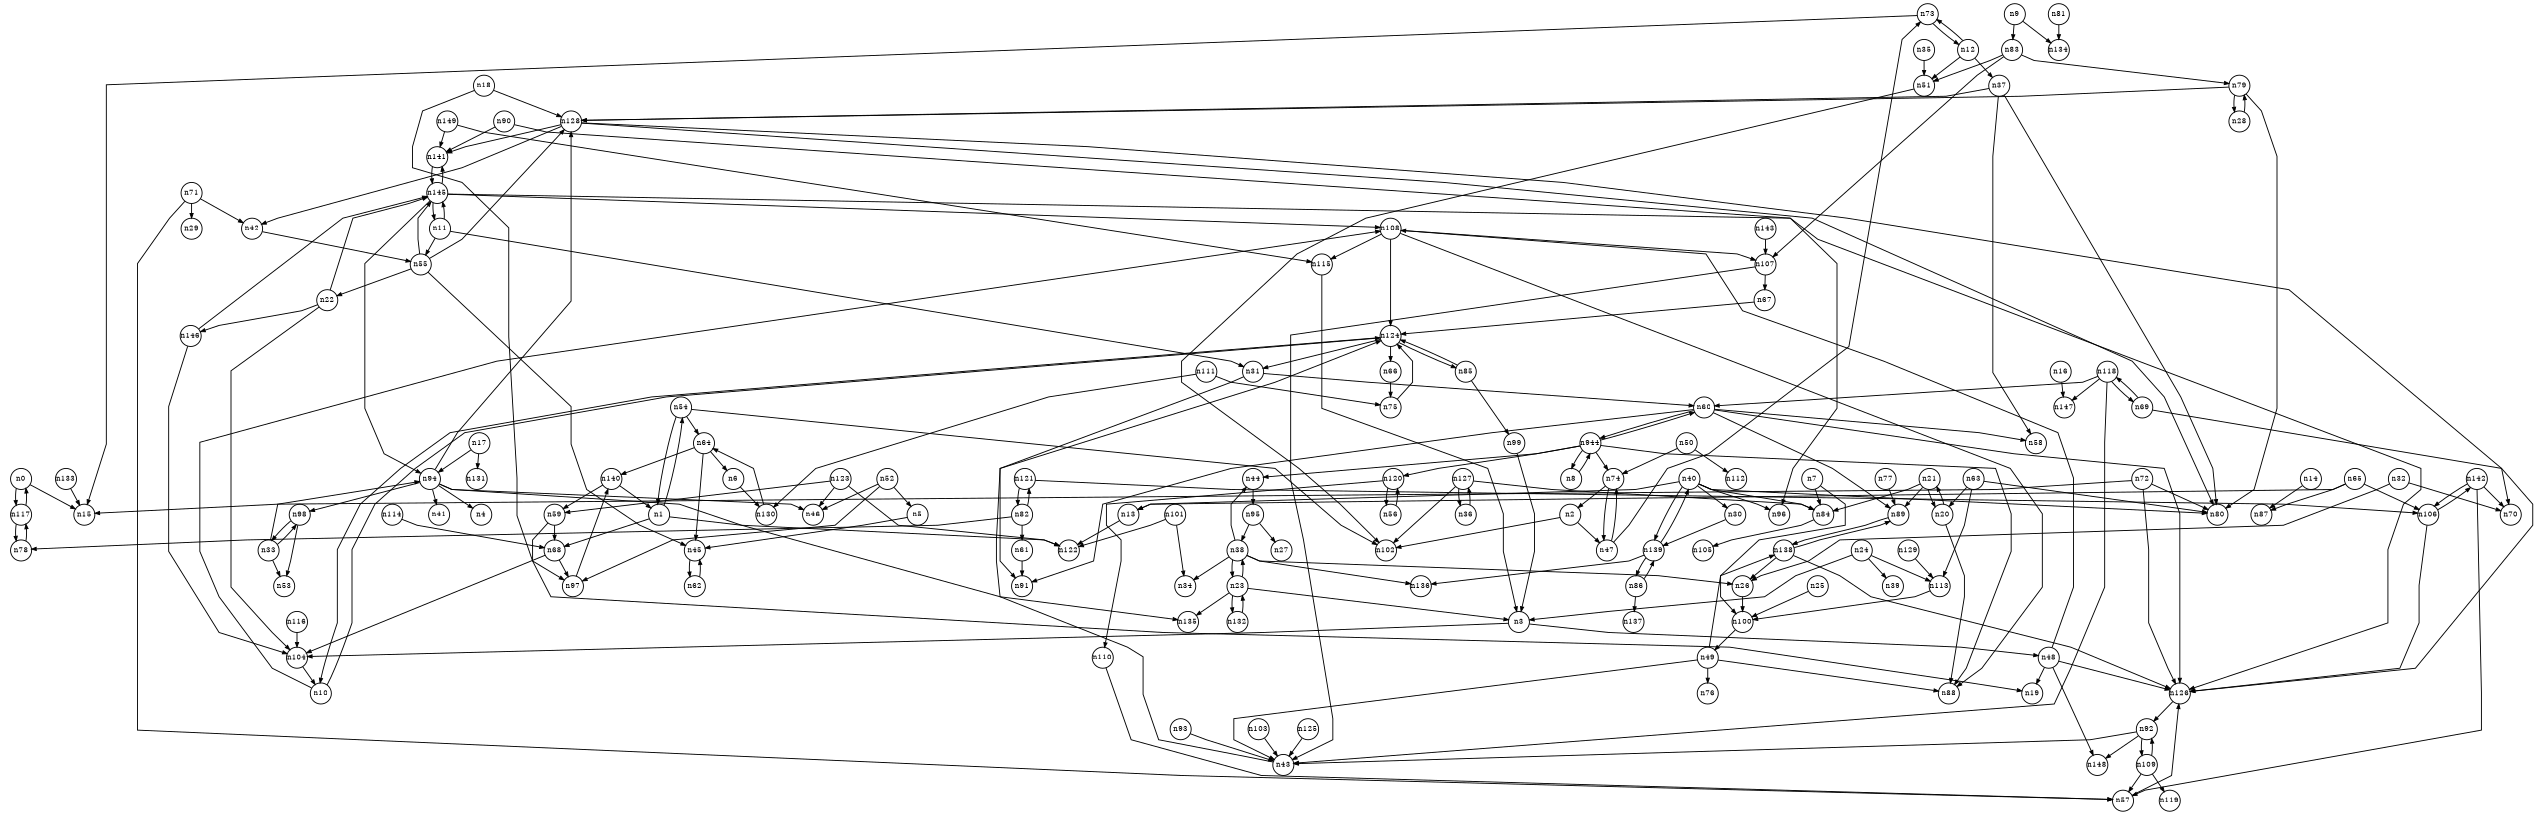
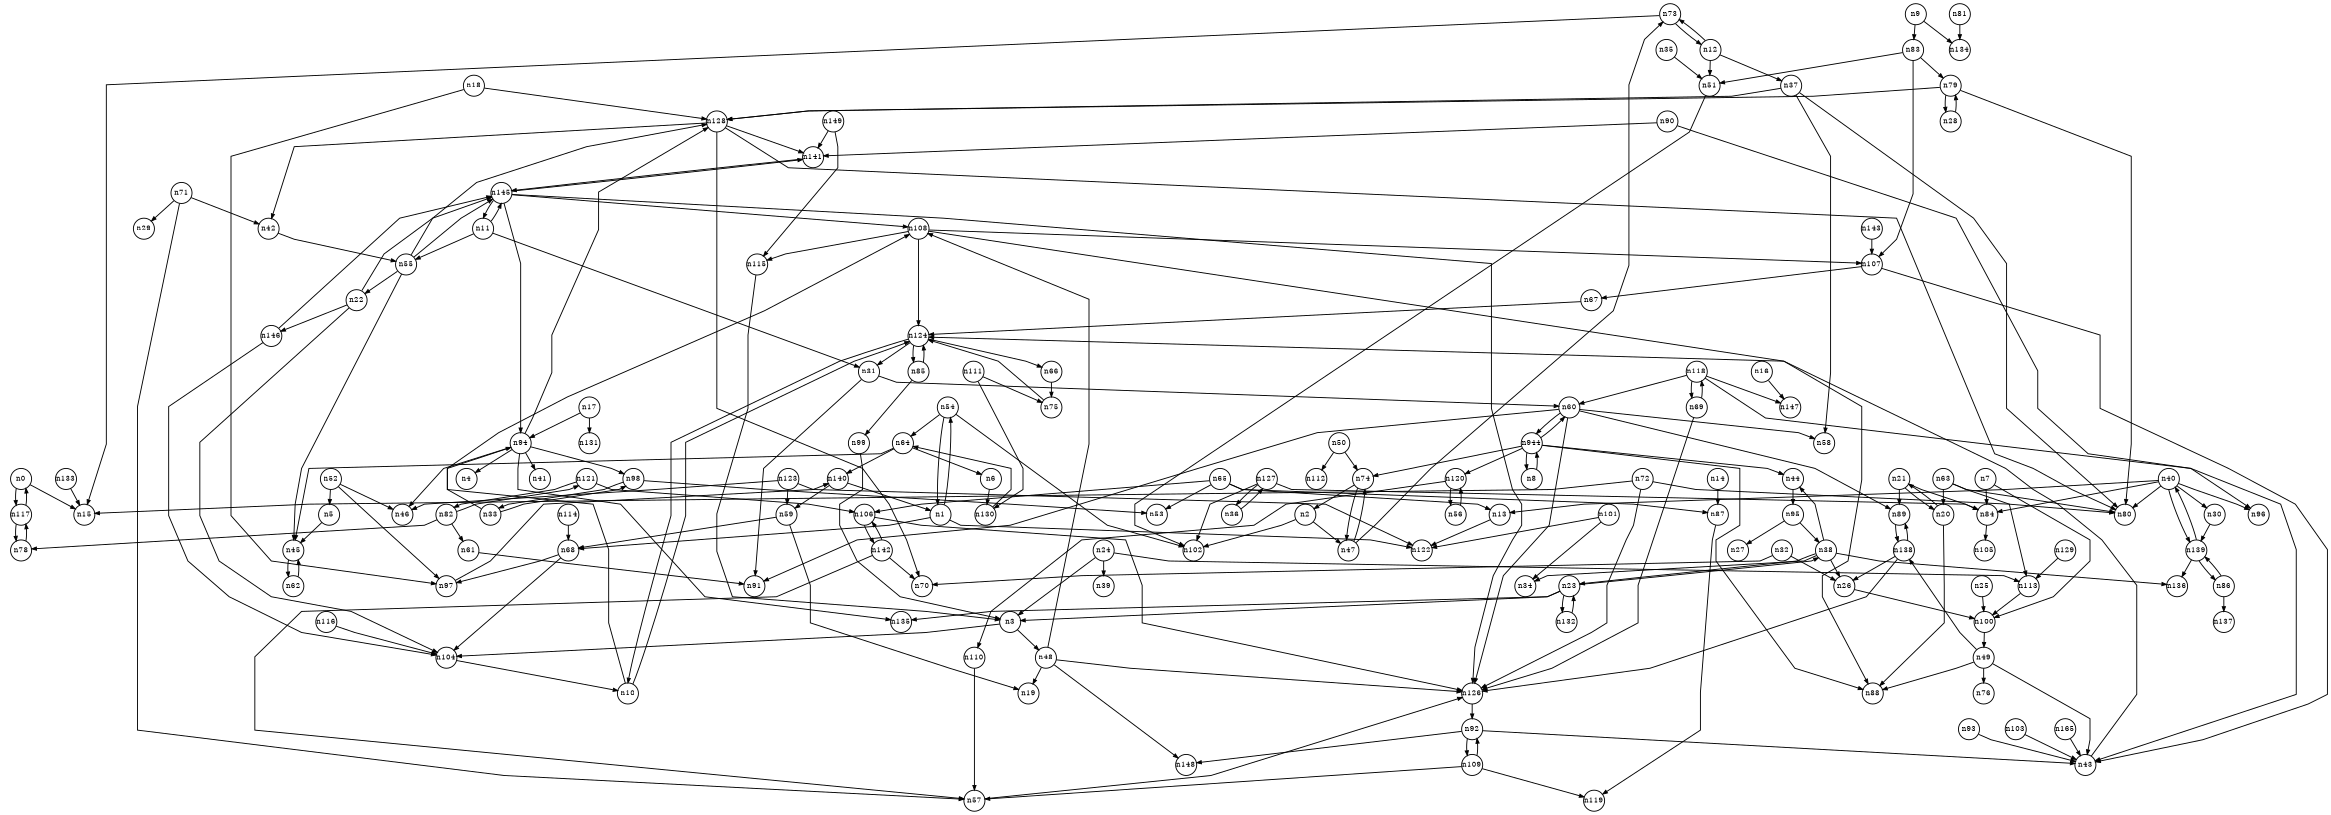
node "n77": removed
edge "n33" -> "n53": now "n65" -> "n53"
edge "n87" -> "n119": added
node "n125": label "n125" -> "n165"
